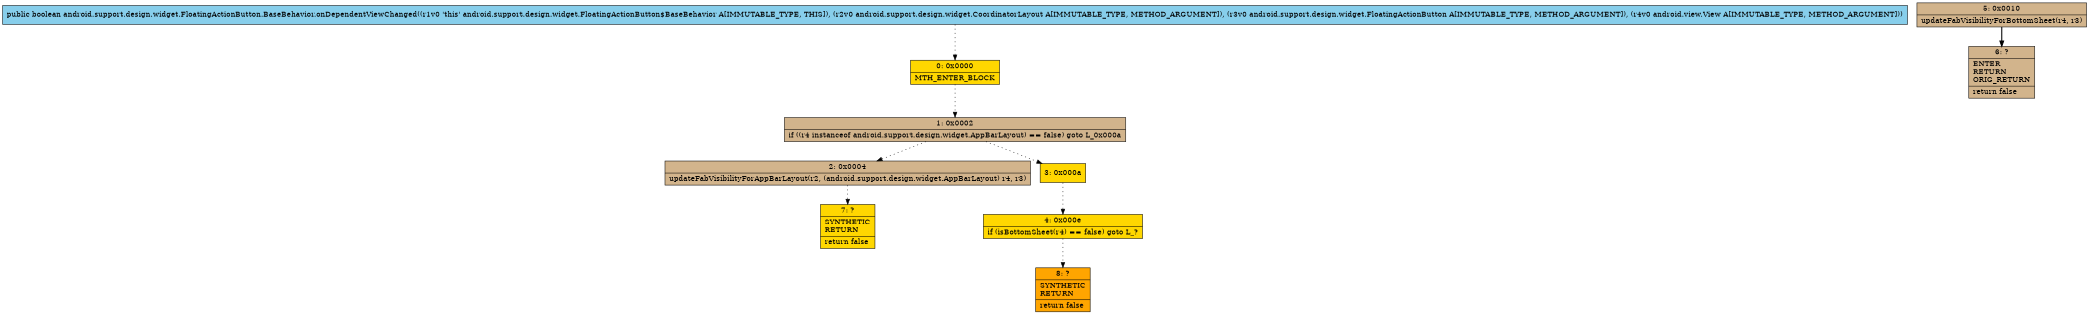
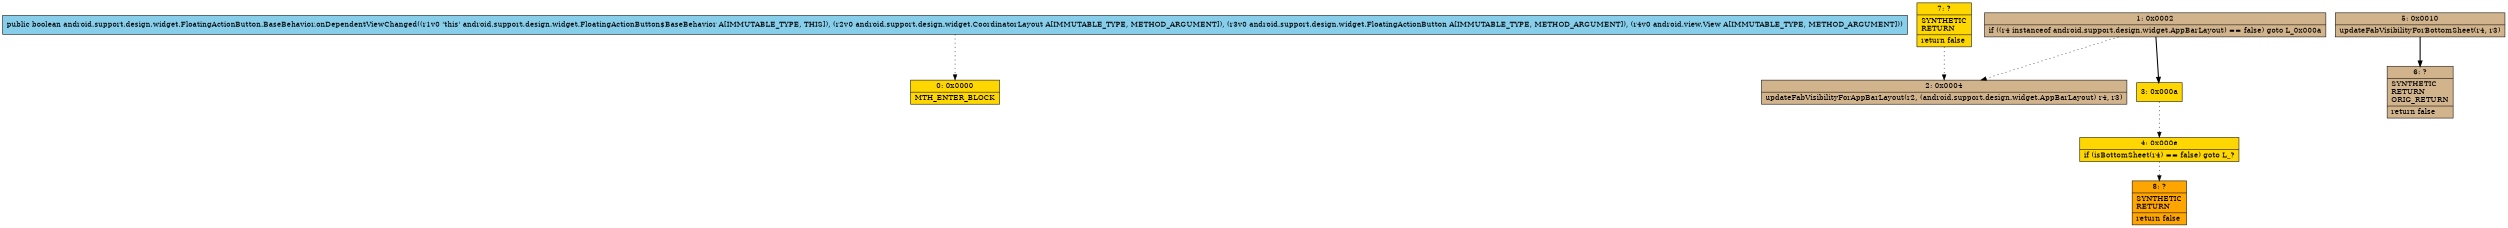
node "6: ?": text "ENTER" -> "SYNTHETIC"
edge "0: 0x0000" -> "1: 0x0002": removed
edge "1: 0x0002" -> "3: 0x000a": style dotted -> bold
edge "2: 0x0004" -> "7: ?": reversed
